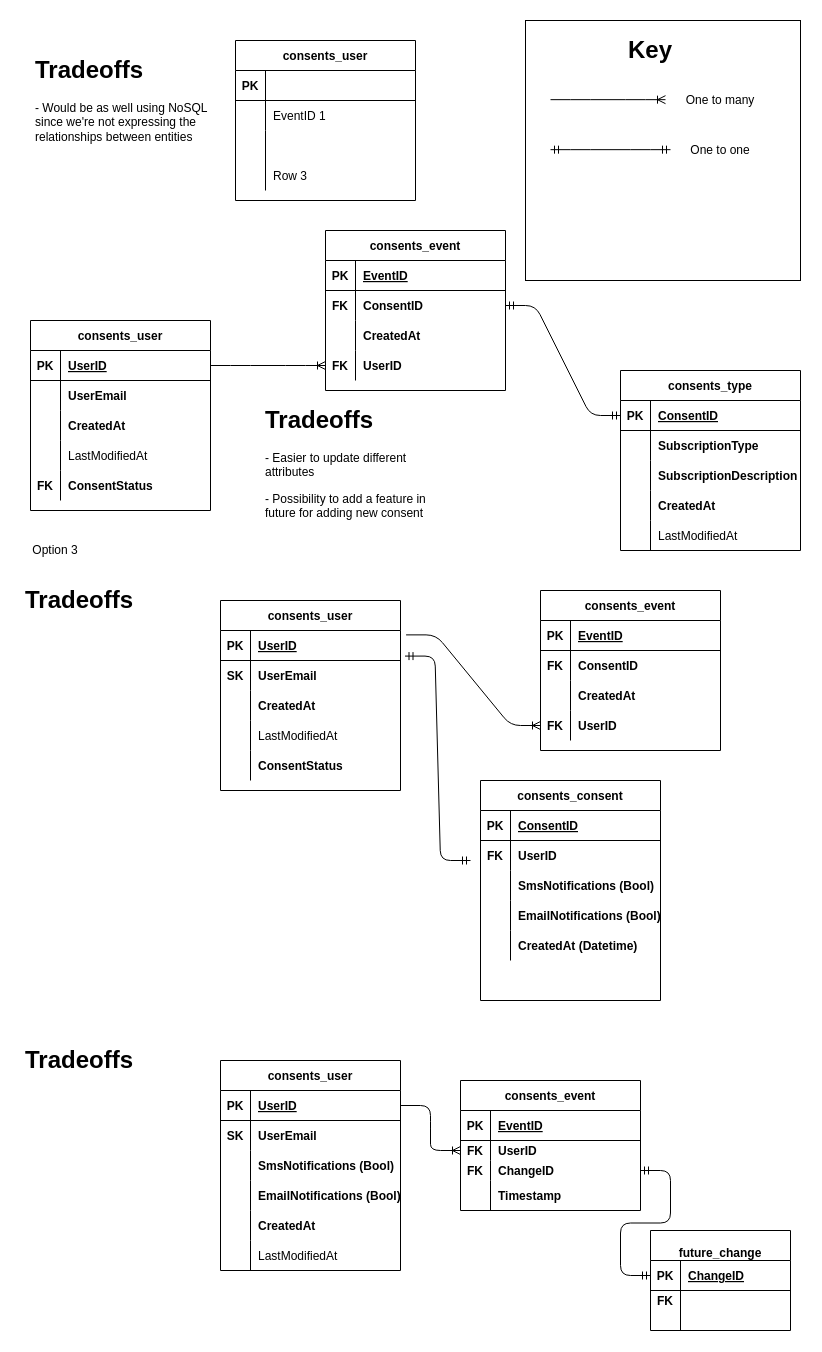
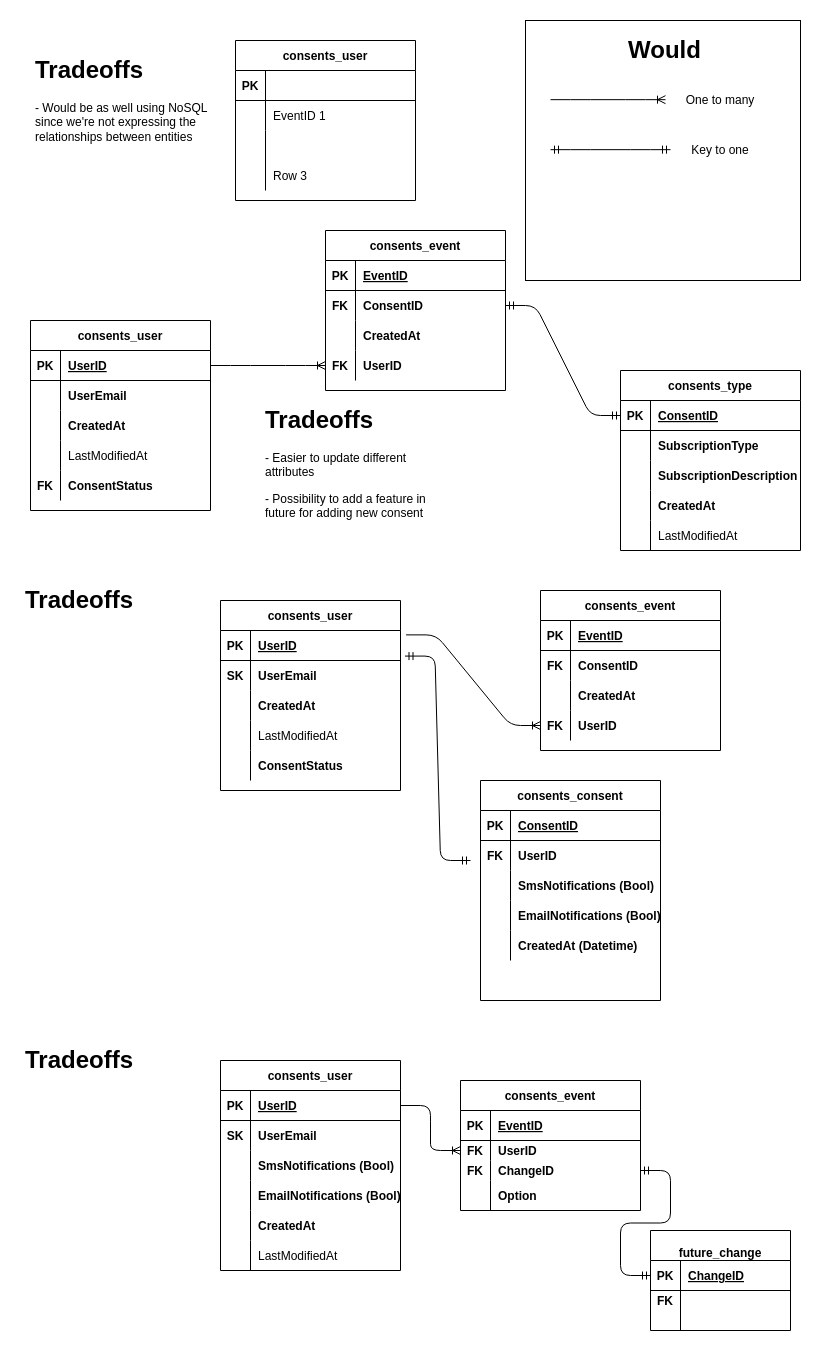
node "Key": label "Key" -> "Would"
node "One to one": label "One to one" -> "Key to one"
node "Option 3": removed
node "Timestamp": label "Timestamp" -> "Option"
